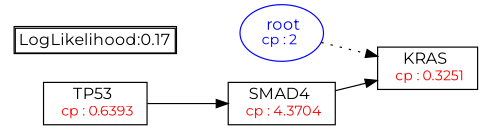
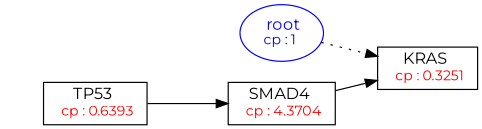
node "LogLikelihood:0.17": removed
node "root": text "cp : 2" -> "cp : 1"
